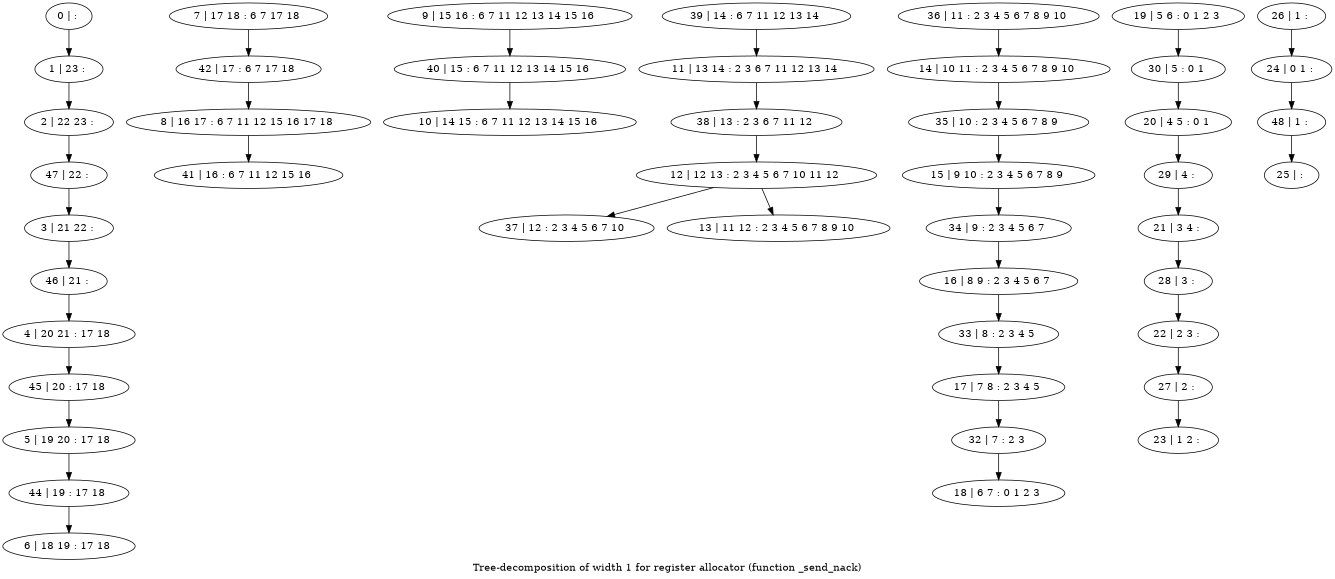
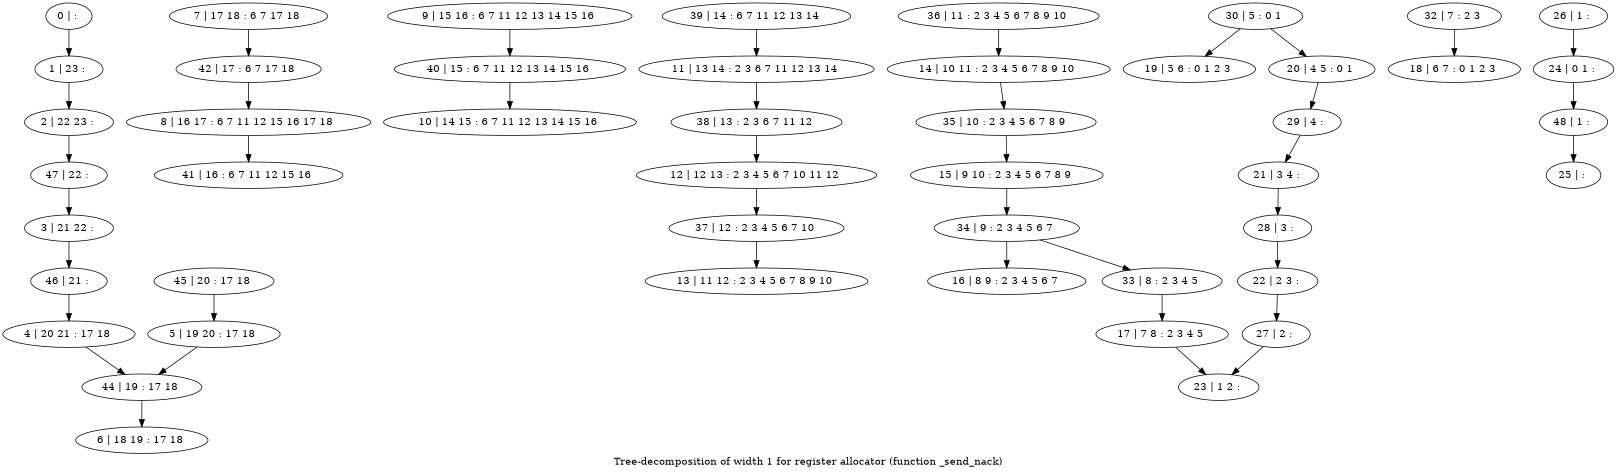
edge "19 | 5 6 : 0 1 2 3" -> "30 | 5 : 0 1": reversed
edge "12 | 12 13 : 2 3 4 5 6 7 10 11 12" -> "13 | 11 12 : 2 3 4 5 6 7 8 9 10": now "37 | 12 : 2 3 4 5 6 7 10" -> "13 | 11 12 : 2 3 4 5 6 7 8 9 10"
edge "16 | 8 9 : 2 3 4 5 6 7" -> "33 | 8 : 2 3 4 5": now "34 | 9 : 2 3 4 5 6 7" -> "33 | 8 : 2 3 4 5"
edge "4 | 20 21 : 17 18" -> "45 | 20 : 17 18": now "4 | 20 21 : 17 18" -> "44 | 19 : 17 18"
edge "17 | 7 8 : 2 3 4 5" -> "32 | 7 : 2 3": now "17 | 7 8 : 2 3 4 5" -> "23 | 1 2 :"
